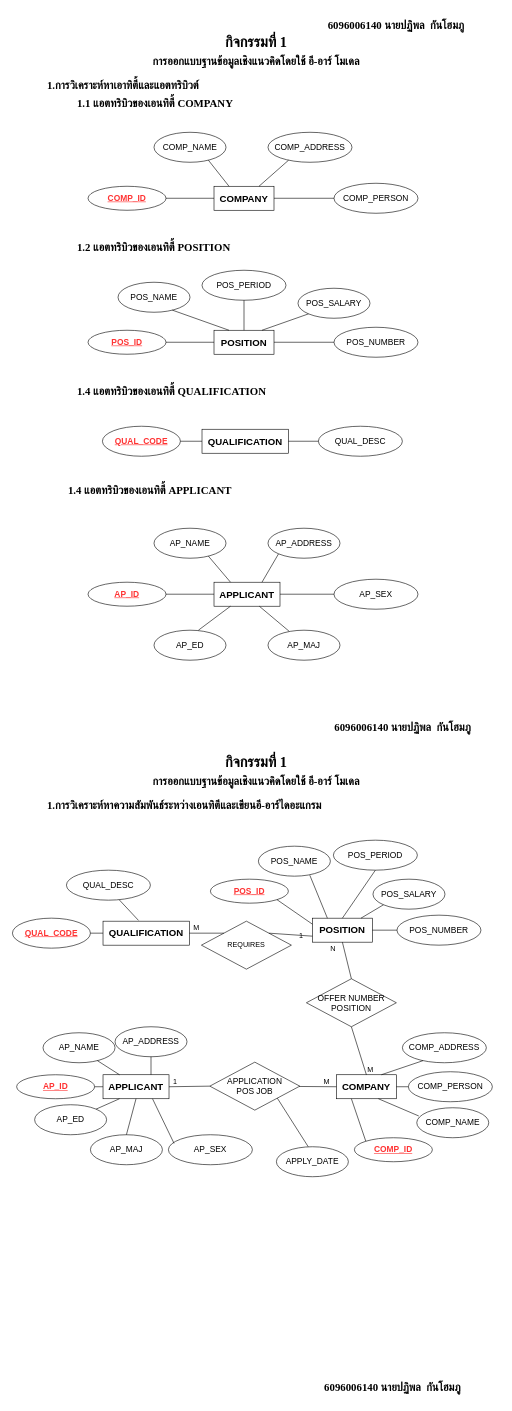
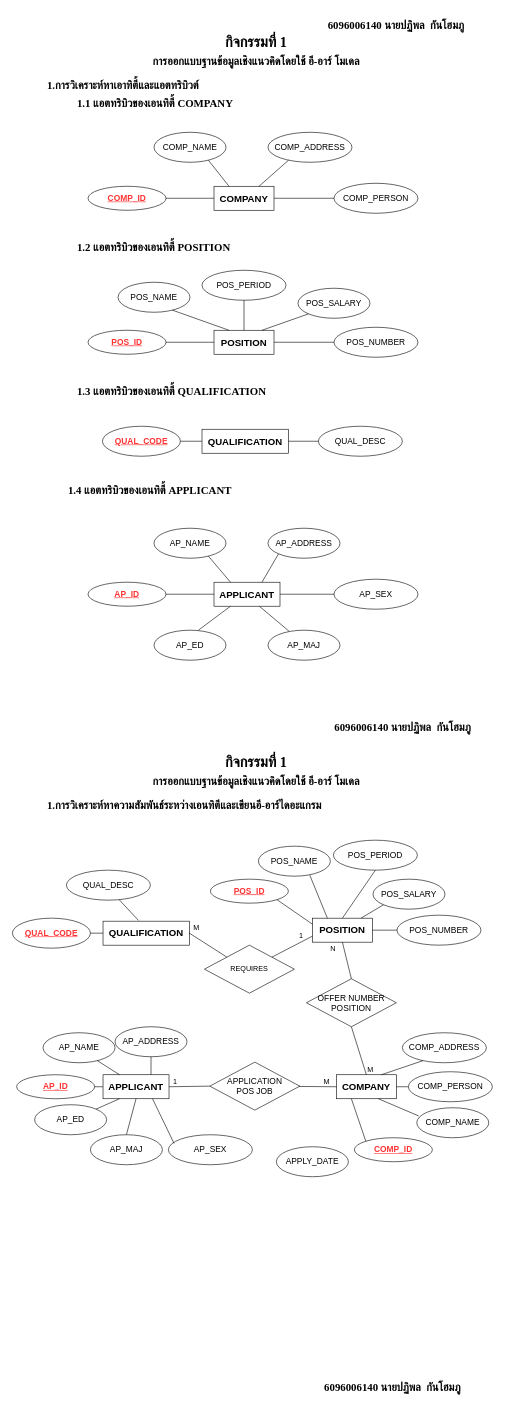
node "1.4 แอตทริบิวของเอนทิตี้ QUALIFICATION": label "1.4 แอตทริบิวของเอนทิตี้ QUALIFICATION" -> "1.3 แอตทริบิวของเอนทิตี้ QUALIFICATION"
node "REQUIRES": moved (246, 945) -> (249, 969)
edge "APPLICATION POS JOB" -- "APPLY_DATE": removed
